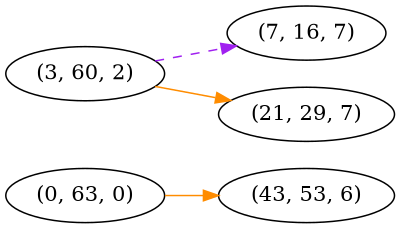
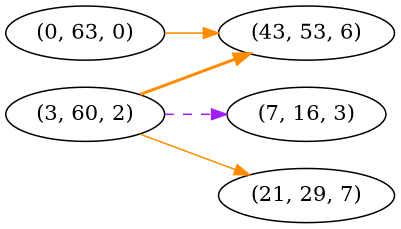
node "(7, 16, 7)": label "(7, 16, 7)" -> "(7, 16, 3)"
edge "(3, 60, 2)" -> "(43, 53, 6)": added
